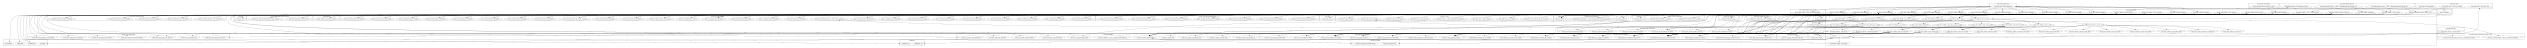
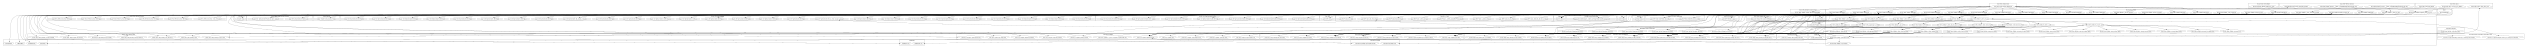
node "Moose::Meta::Method::Accessor::BEGIN@10": added
